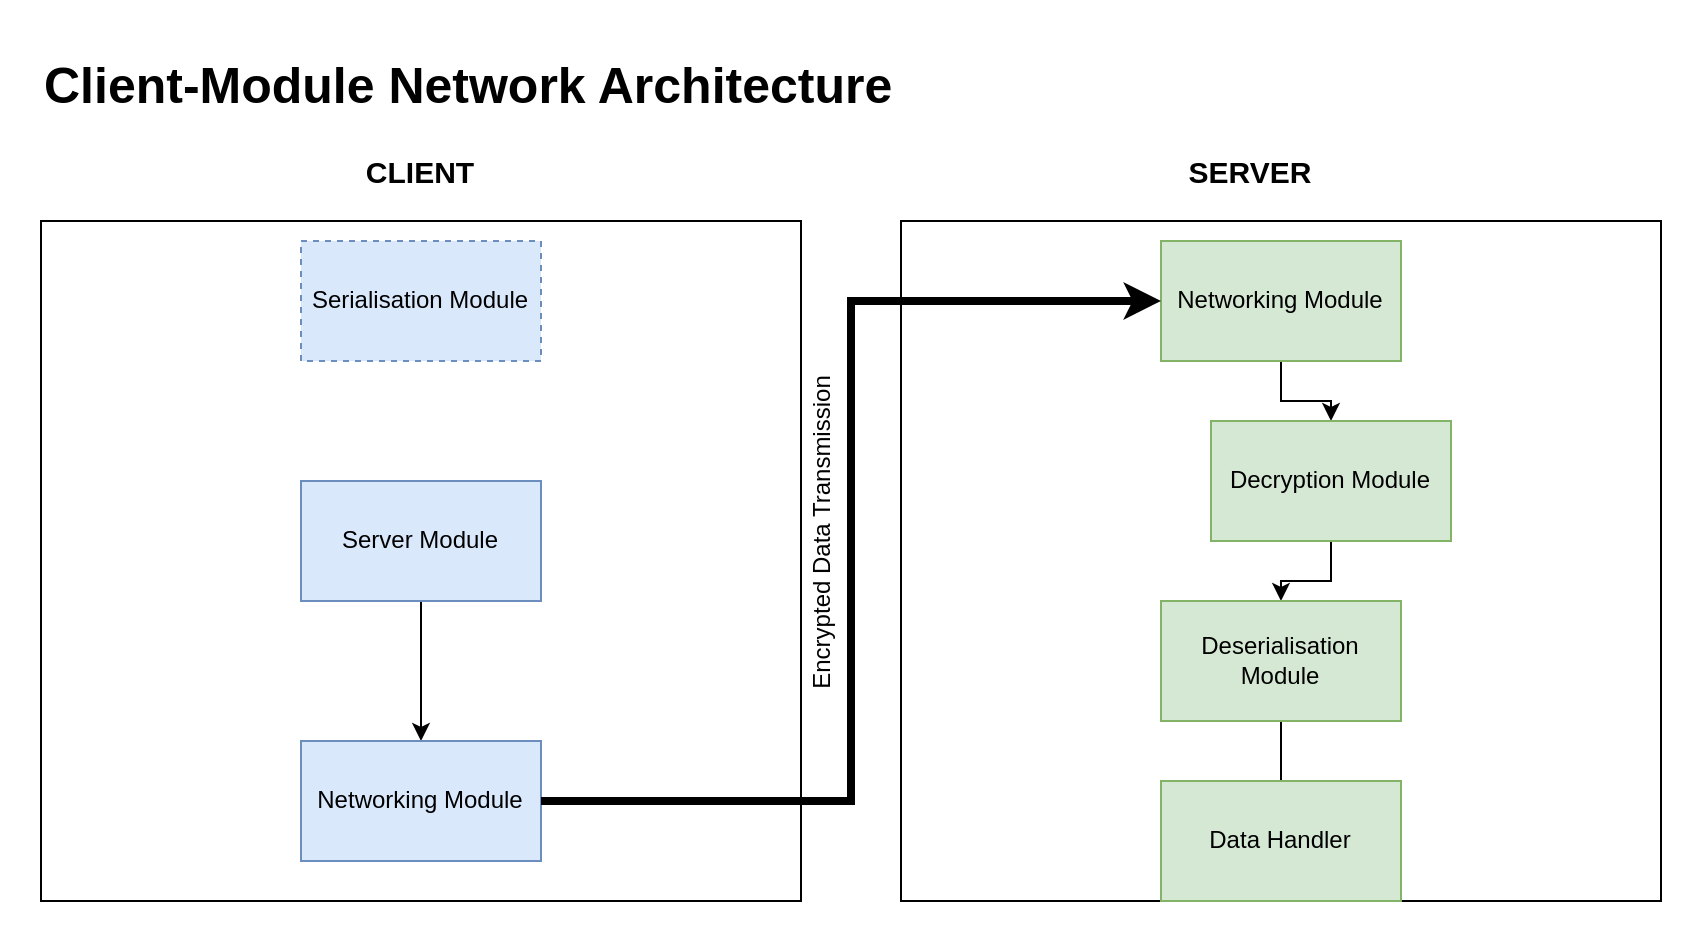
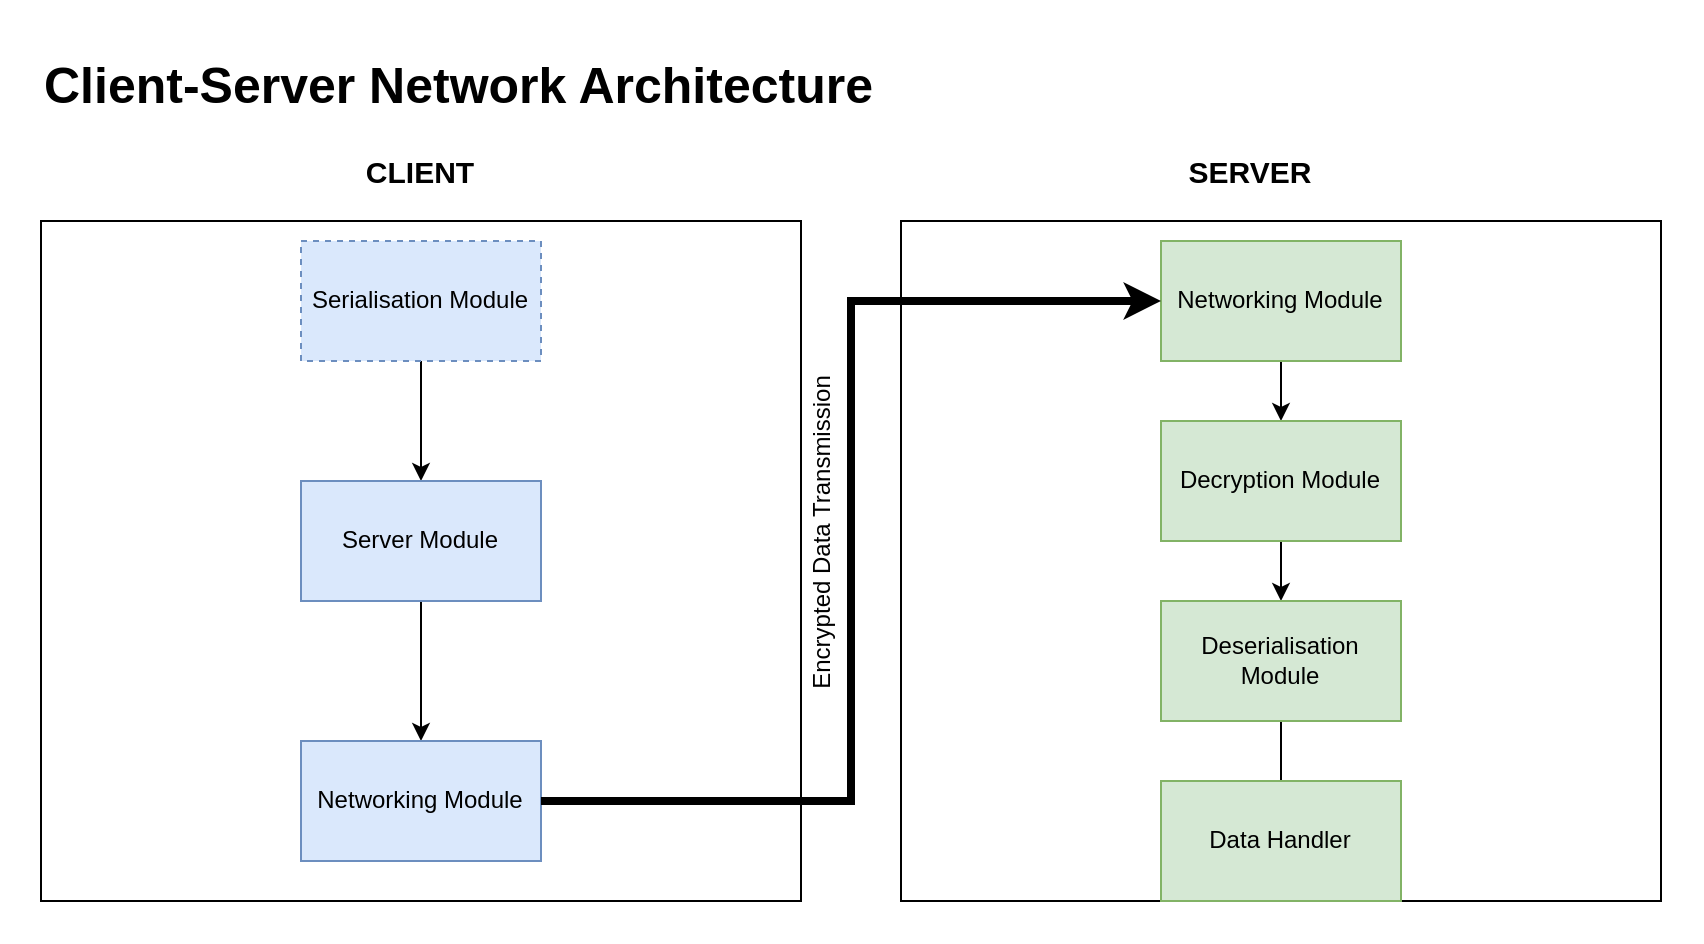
node "Client-Module Network Architecture": label "Client-Module Network Architecture" -> "Client-Server Network Architecture"
edge "Serialisation Module" -> "Server Module": added
node "Decryption Module": moved (1331, 481) -> (1281, 481)
